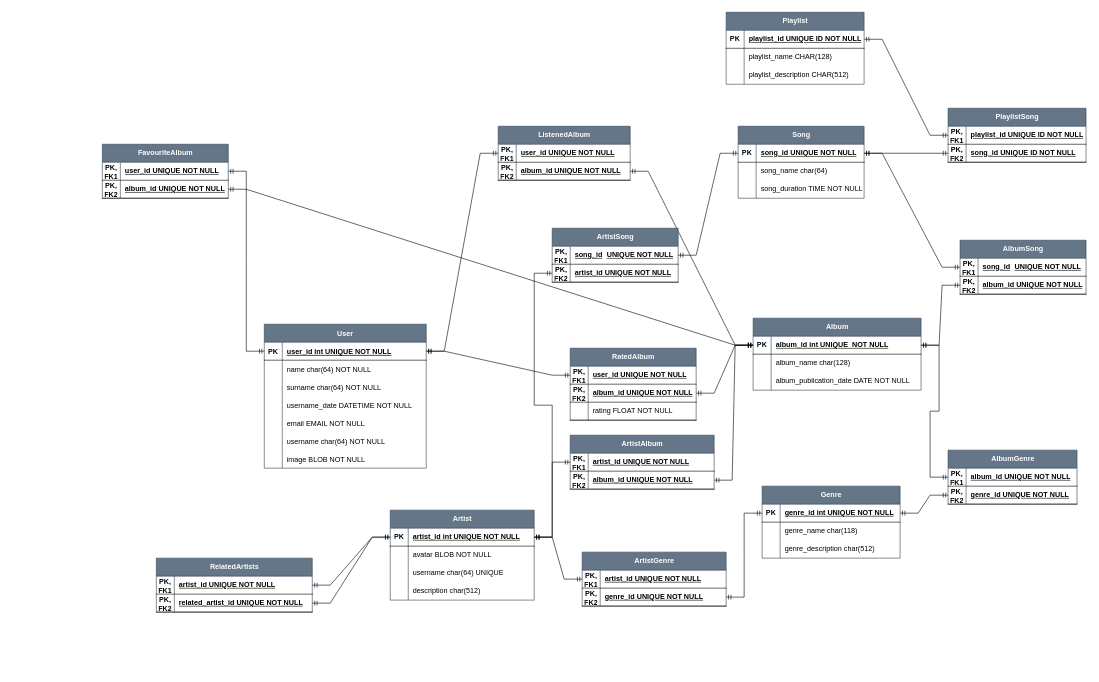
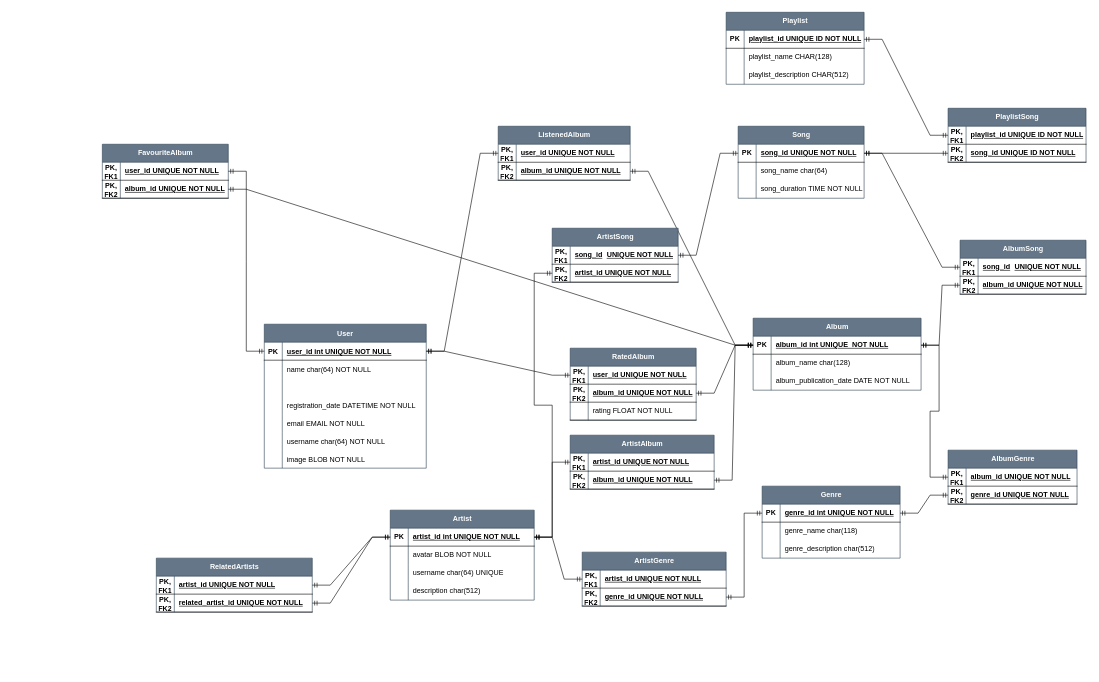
node "surname char(64) NOT NULL": removed
node "username_date DATETIME NOT NULL": label "username_date DATETIME NOT NULL" -> "registration_date DATETIME NOT NULL"
